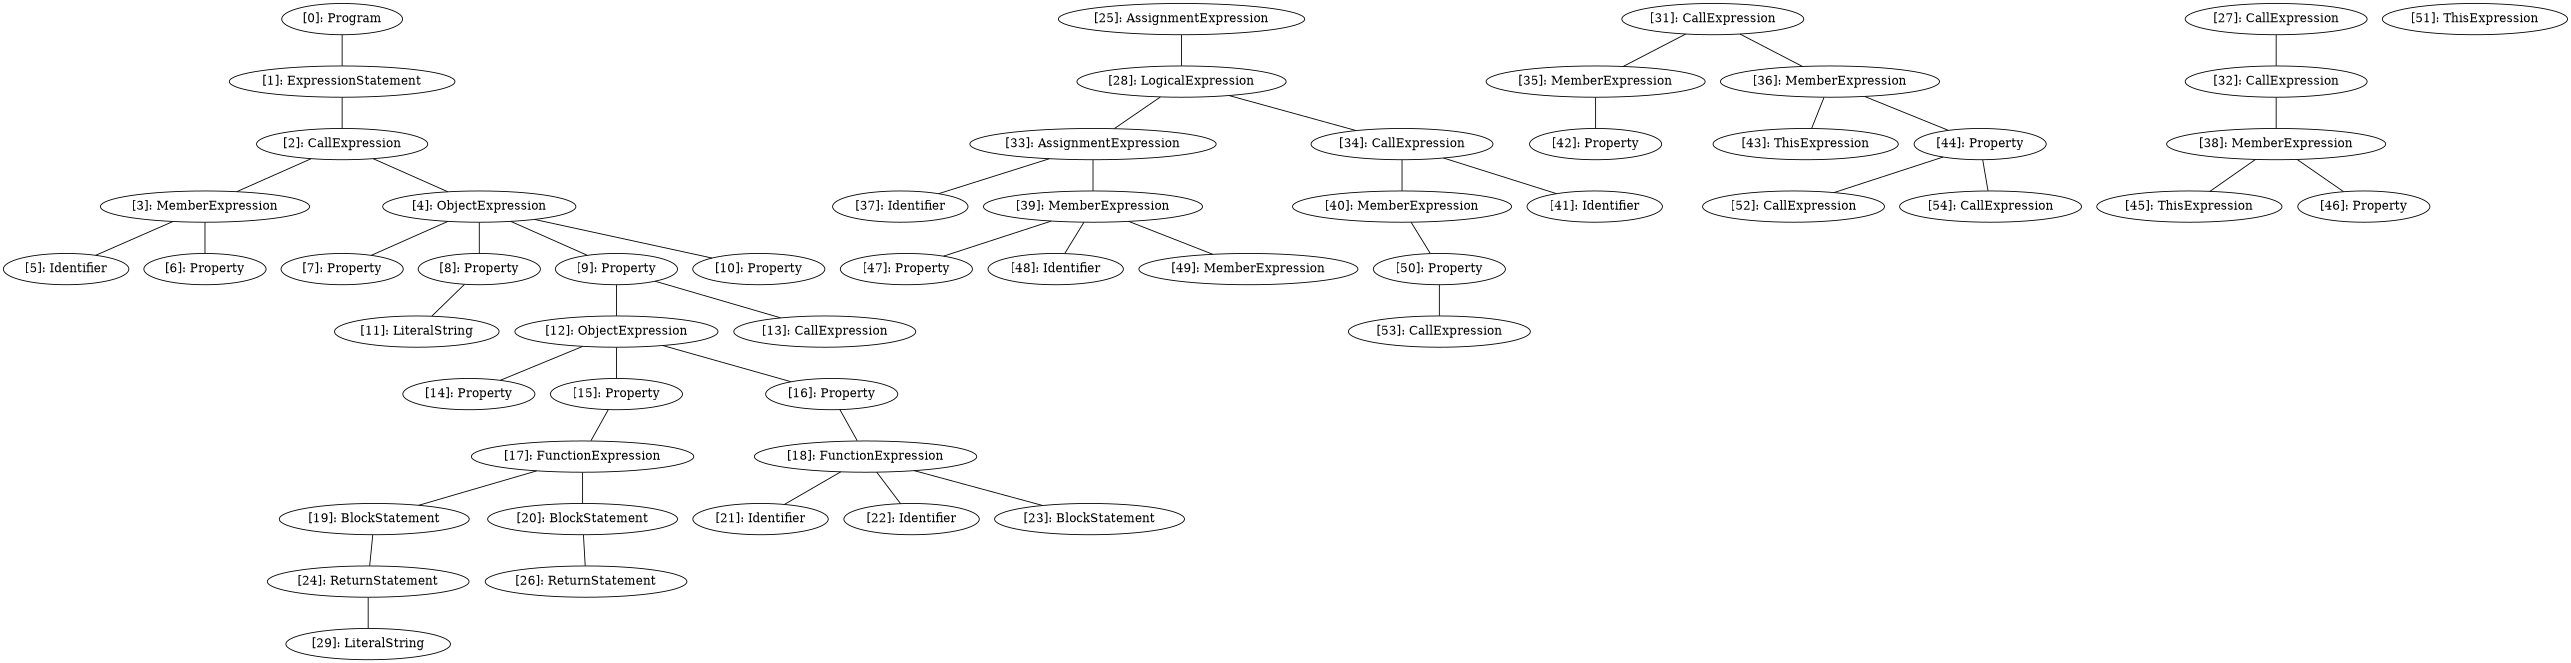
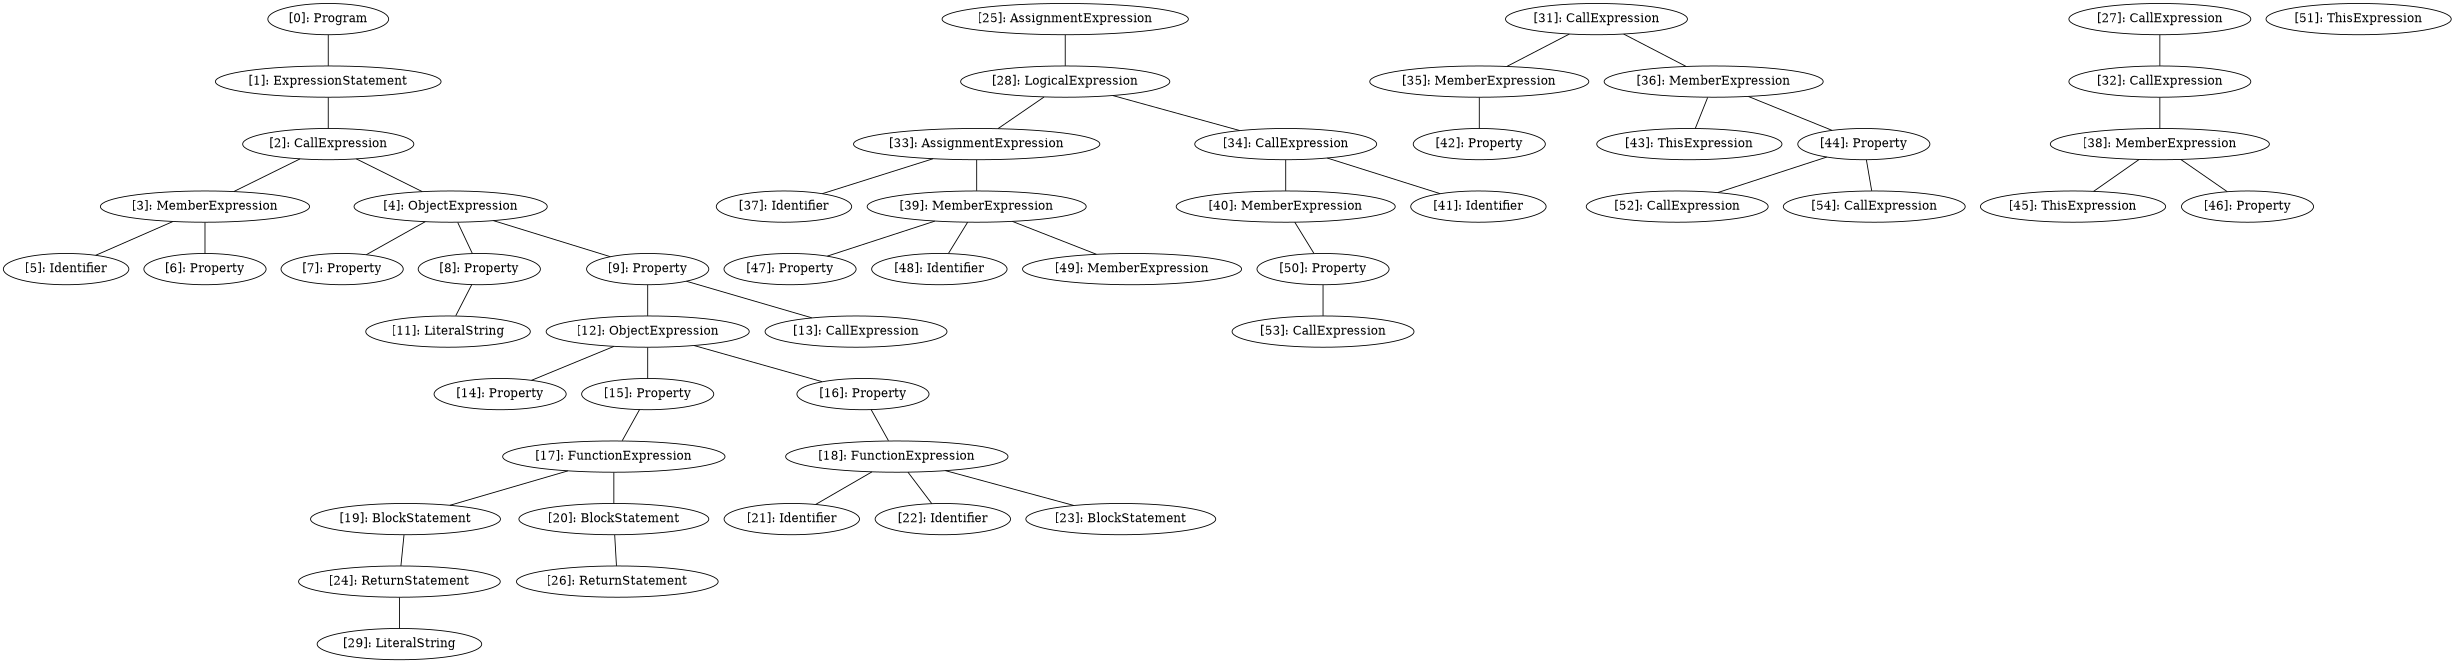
node "[10]: Property": removed
